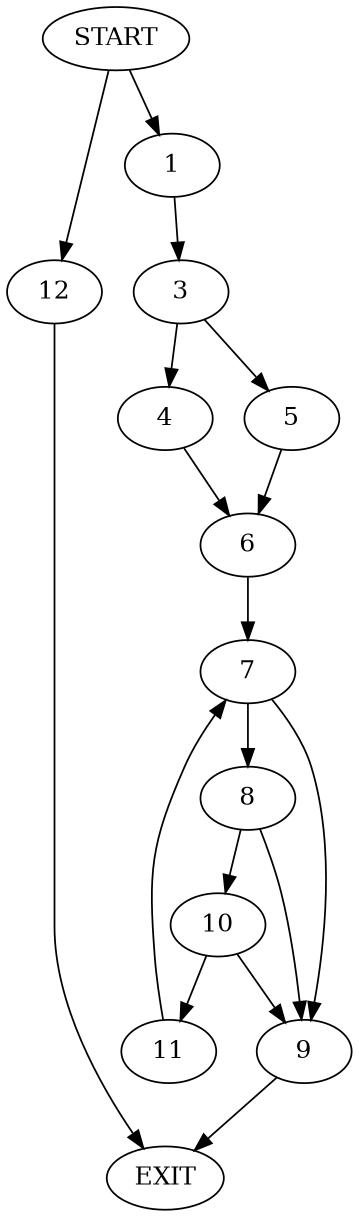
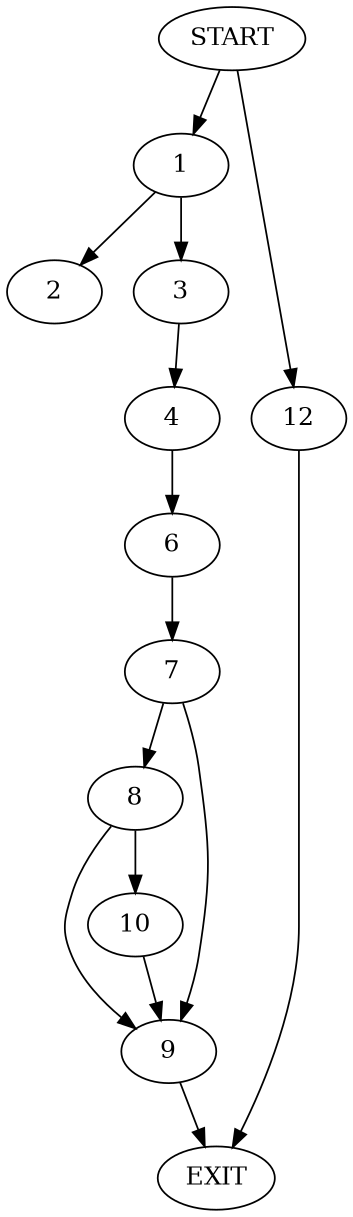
node "2": added
node "5": removed
node "11": removed
